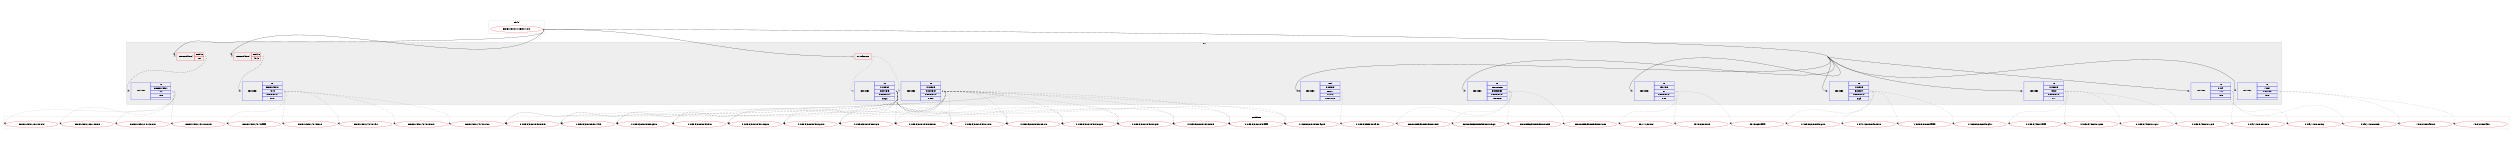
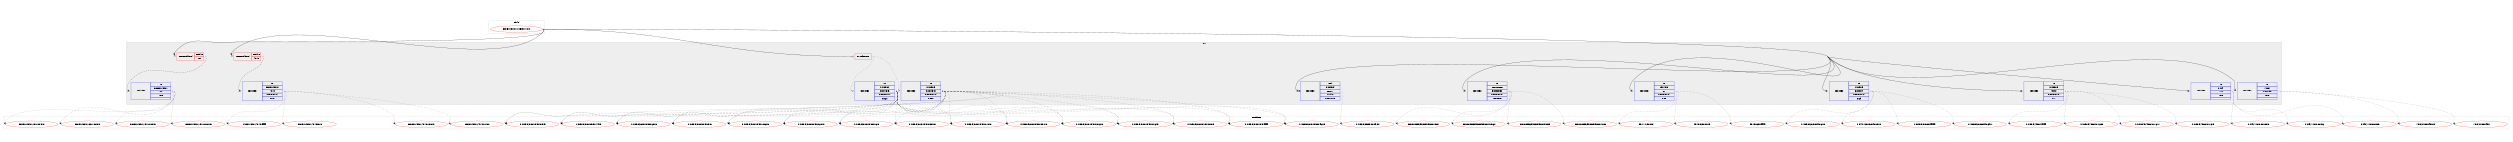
node "app-emulation/sys-4.10.2-r2": label "app-emulation/sys-4.10.2-r2" -> "app-emulation/xen-4.10.2-r2"
node "app-emulation/libvirt-9999": label "app-emulation/libvirt-9999" -> "sys-emulation/libvirt-9999"
node "app-emulation/libvirt-4.9.0": removed
node "sys-devel/libtool-2.4.6-r4": label "sys-devel/libtool-2.4.6-r4" -> "sys-smaller/libtool-2.4.6-r4"
